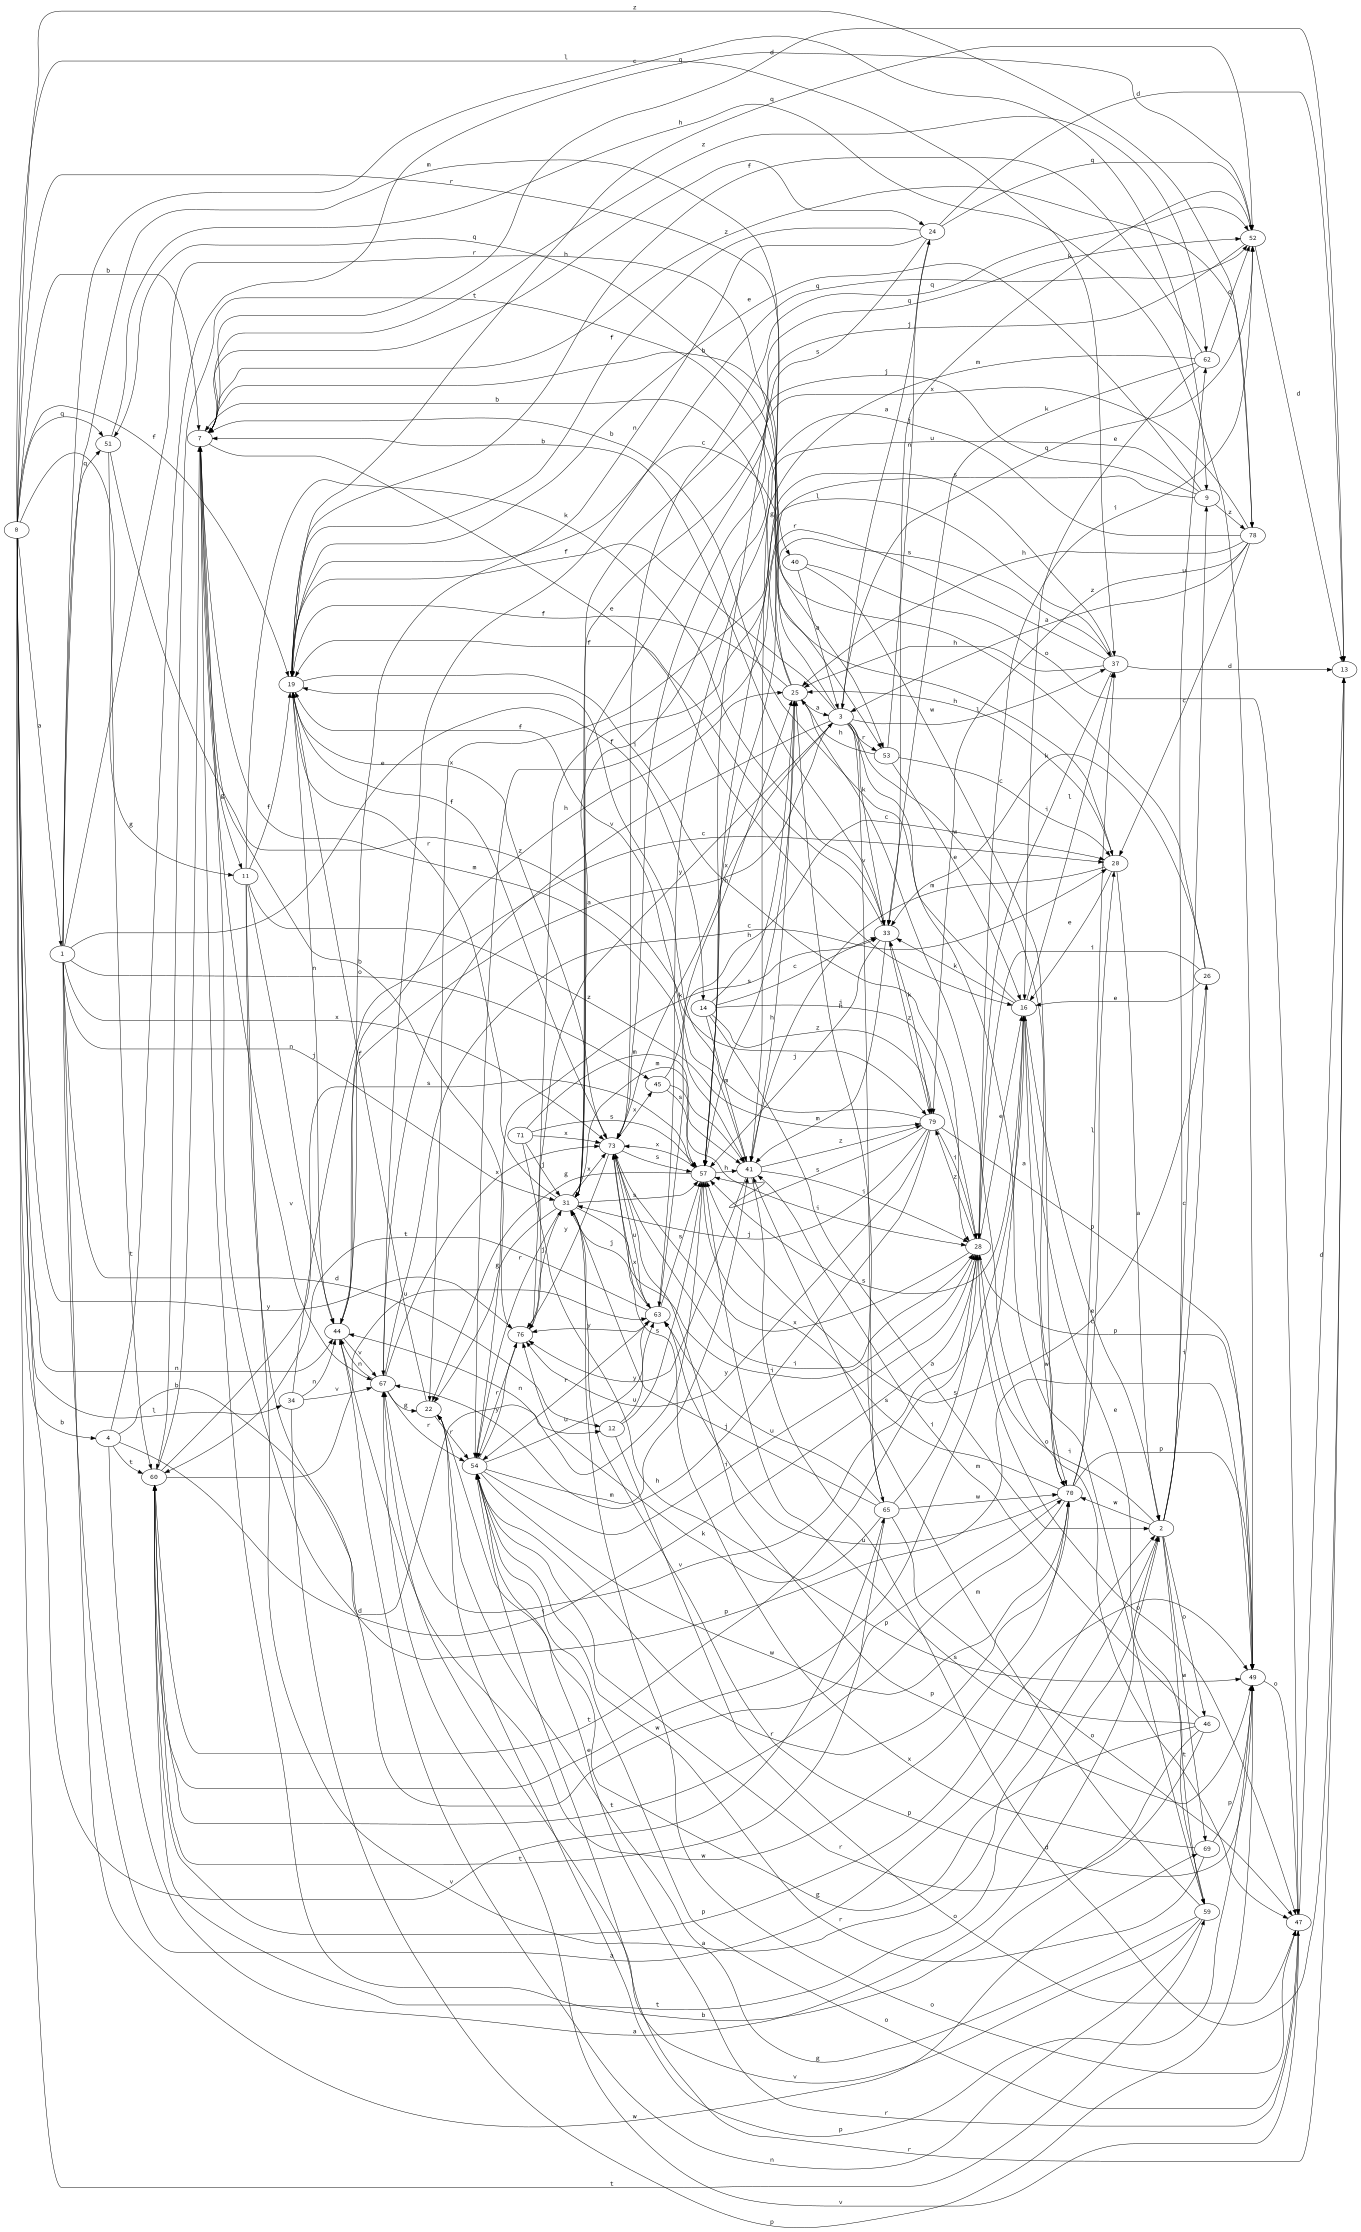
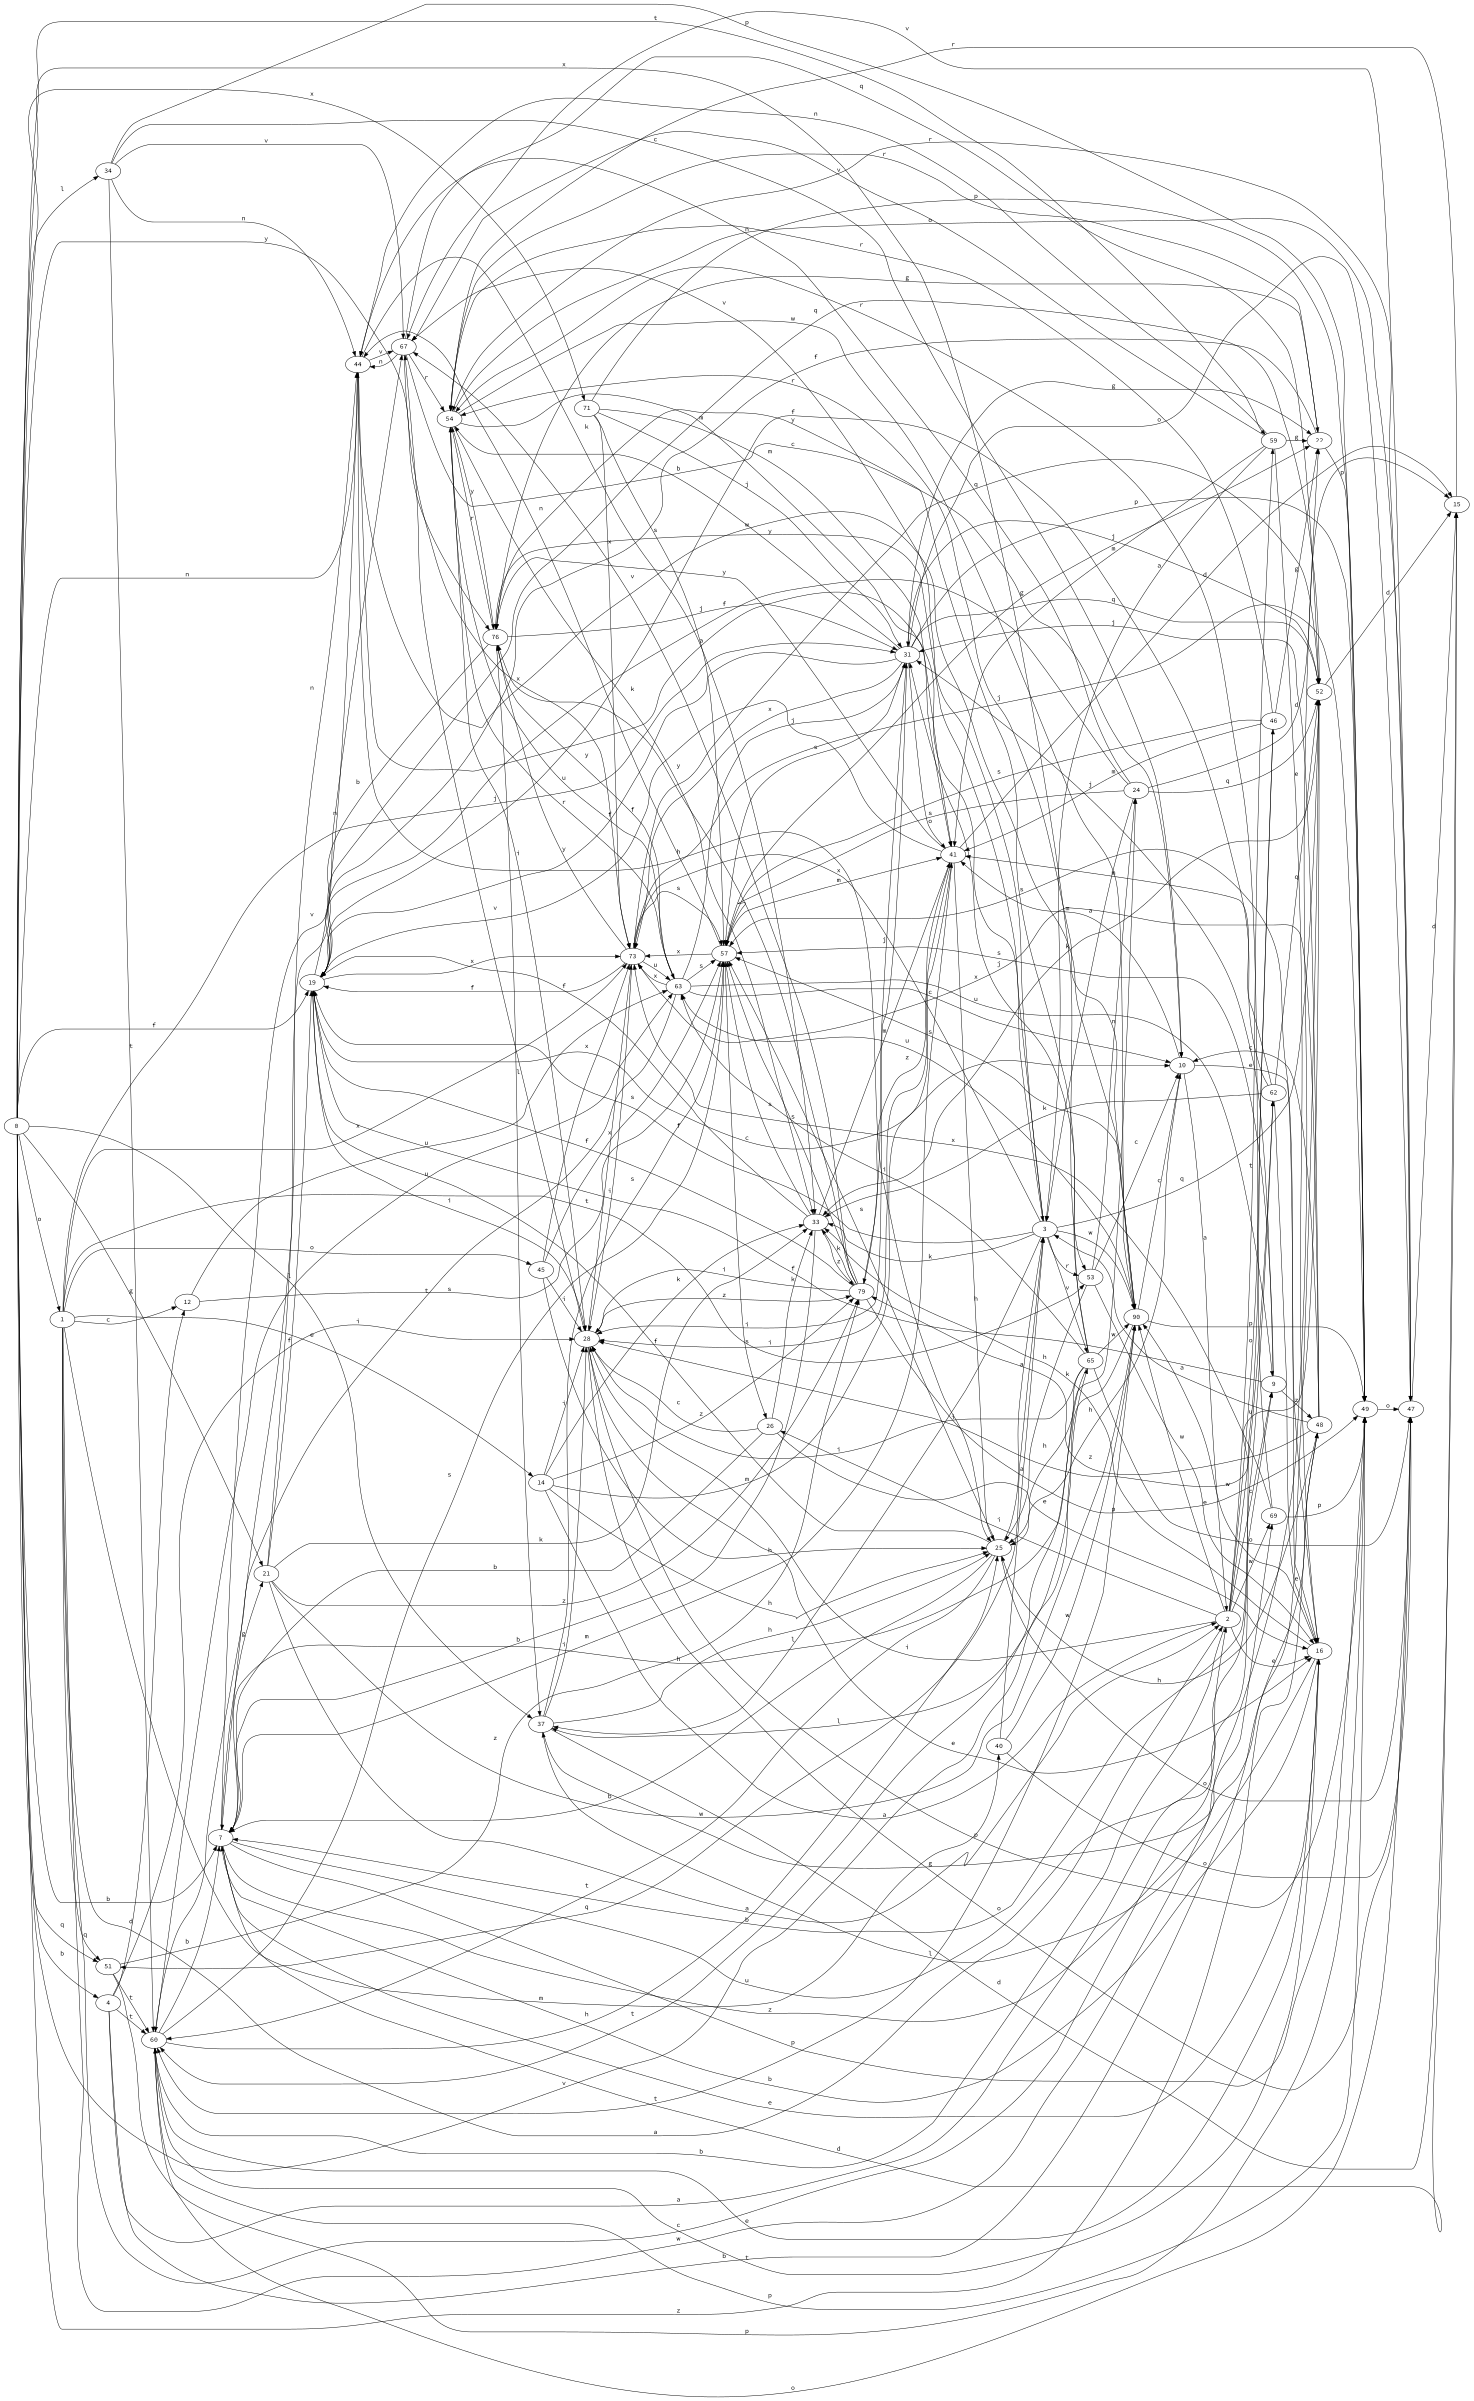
edge "4" -> "52": label "q" -> "b"
edge "51" -> "49": label "h" -> "p"
edge "7" -> "62": label "z" -> "u"
edge "0" -> "53": label "r" -> "x"
edge "0" -> "71": added, label "x"
edge "1" -> "53": label "r" -> "t"
edge "9" -> "19": label "e" -> "f"
node "78": label "78" -> "48"
edge "44" -> "33": added, label "k"
edge "9" -> "63": reversed
node "13": label "13" -> "15"
edge "28" -> "52": reversed
edge "0" -> "1": label "a" -> "o"
edge "37" -> "54": removed, label "r"
edge "31" -> "19": label "r" -> "f"
edge "7" -> "41": reversed
node "20": label "20" -> "10"
node "11": label "11" -> "21"
edge "26" -> "28": label "i" -> "c"
edge "14" -> "33": label "c" -> "k"
edge "33" -> "57": label "j" -> "s"
edge "31" -> "41": label "m" -> "o"
edge "34" -> "60": added, label "t"
edge "73" -> "45": reversed
edge "57" -> "41": label "h" -> "m"
edge "31" -> "54": label "r" -> "b"
edge "16" -> "2": reversed
edge "1" -> "12": label "d" -> "c"
edge "3" -> "59": reversed
edge "26" -> "57": reversed
edge "67" -> "22": now "76" -> "22"
edge "65" -> "63": label "u" -> "i"
edge "79" -> "67": label "h" -> "v"
node "70": label "70" -> "90"
edge "65" -> "76": label "k" -> "y"
edge "73" -> "49": label "p" -> "j"
edge "12" -> "47": now "60" -> "47"
edge "60" -> "25": added, label "h"
edge "2" -> "60": label "t" -> "b"
